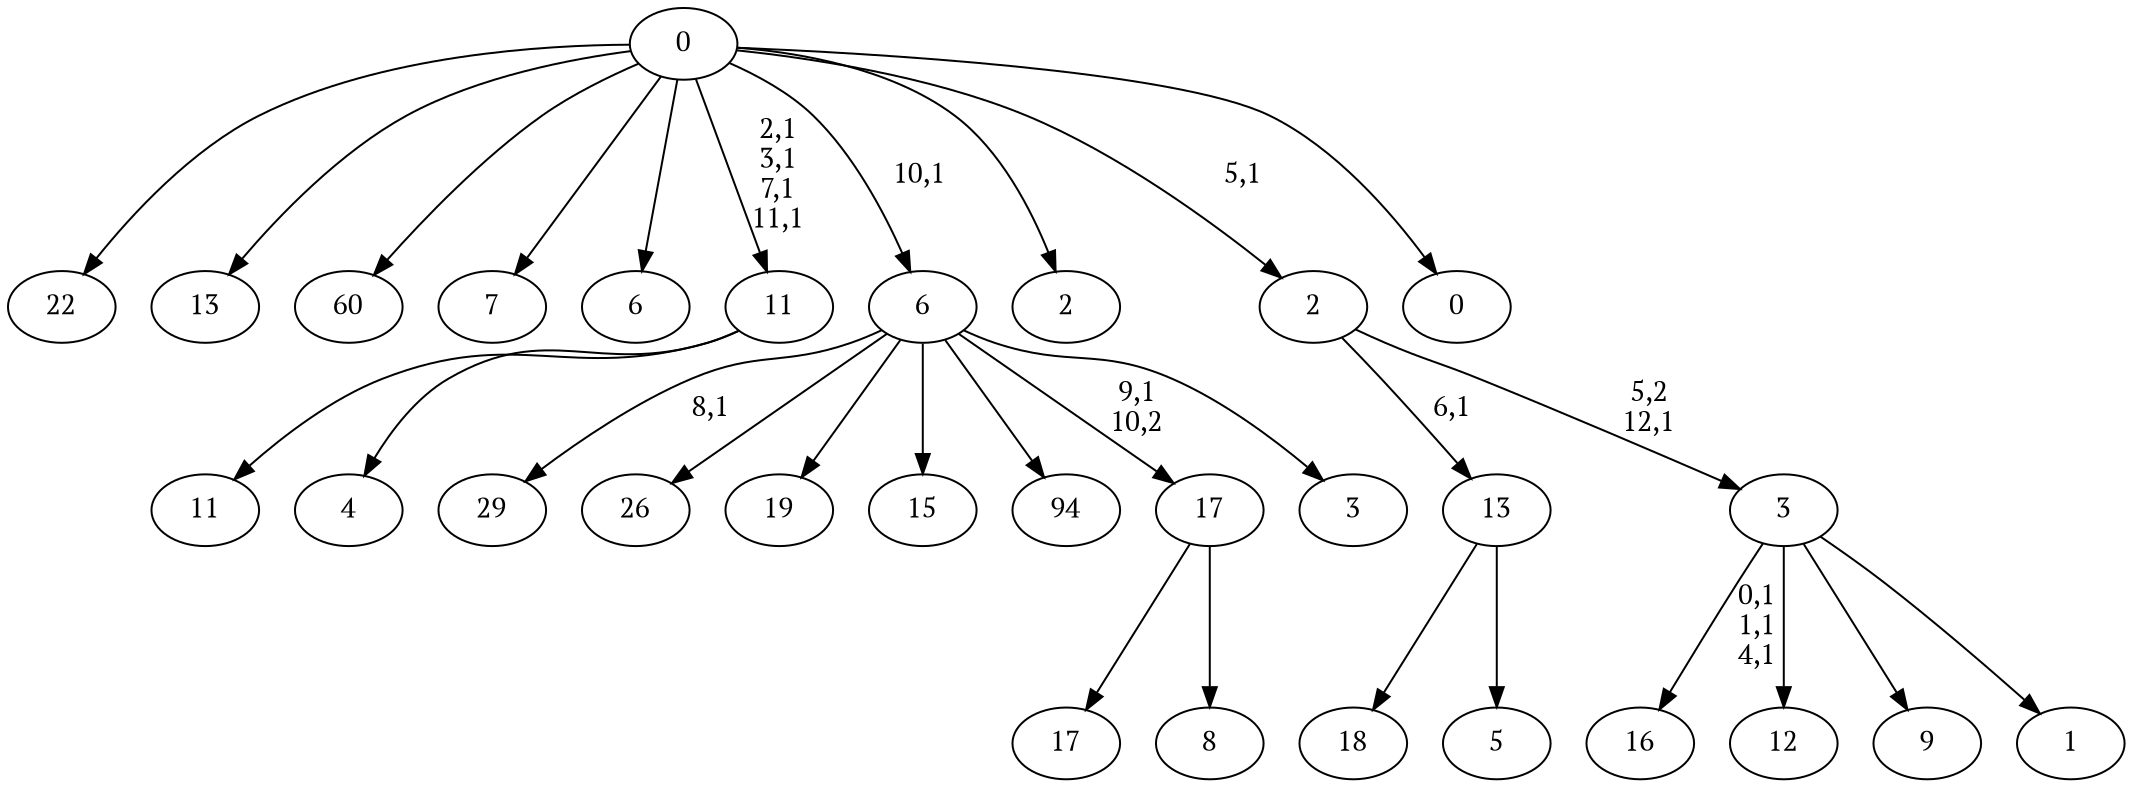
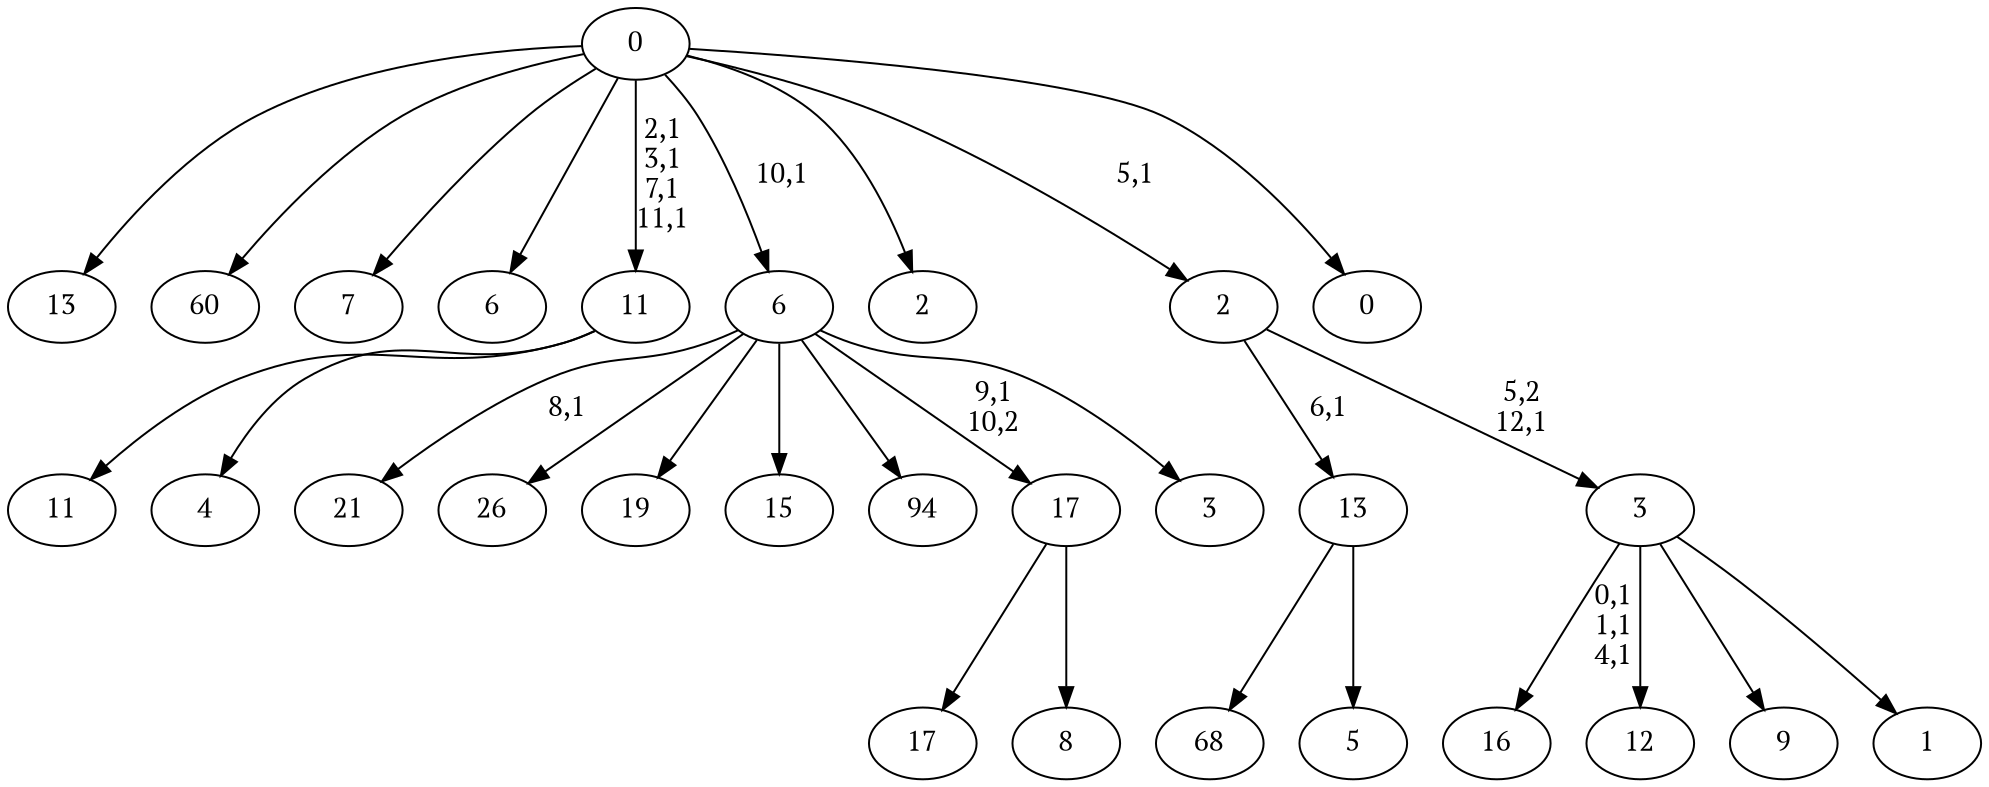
node "22": removed
node "29": label "29" -> "21"
node "18": label "18" -> "68"
